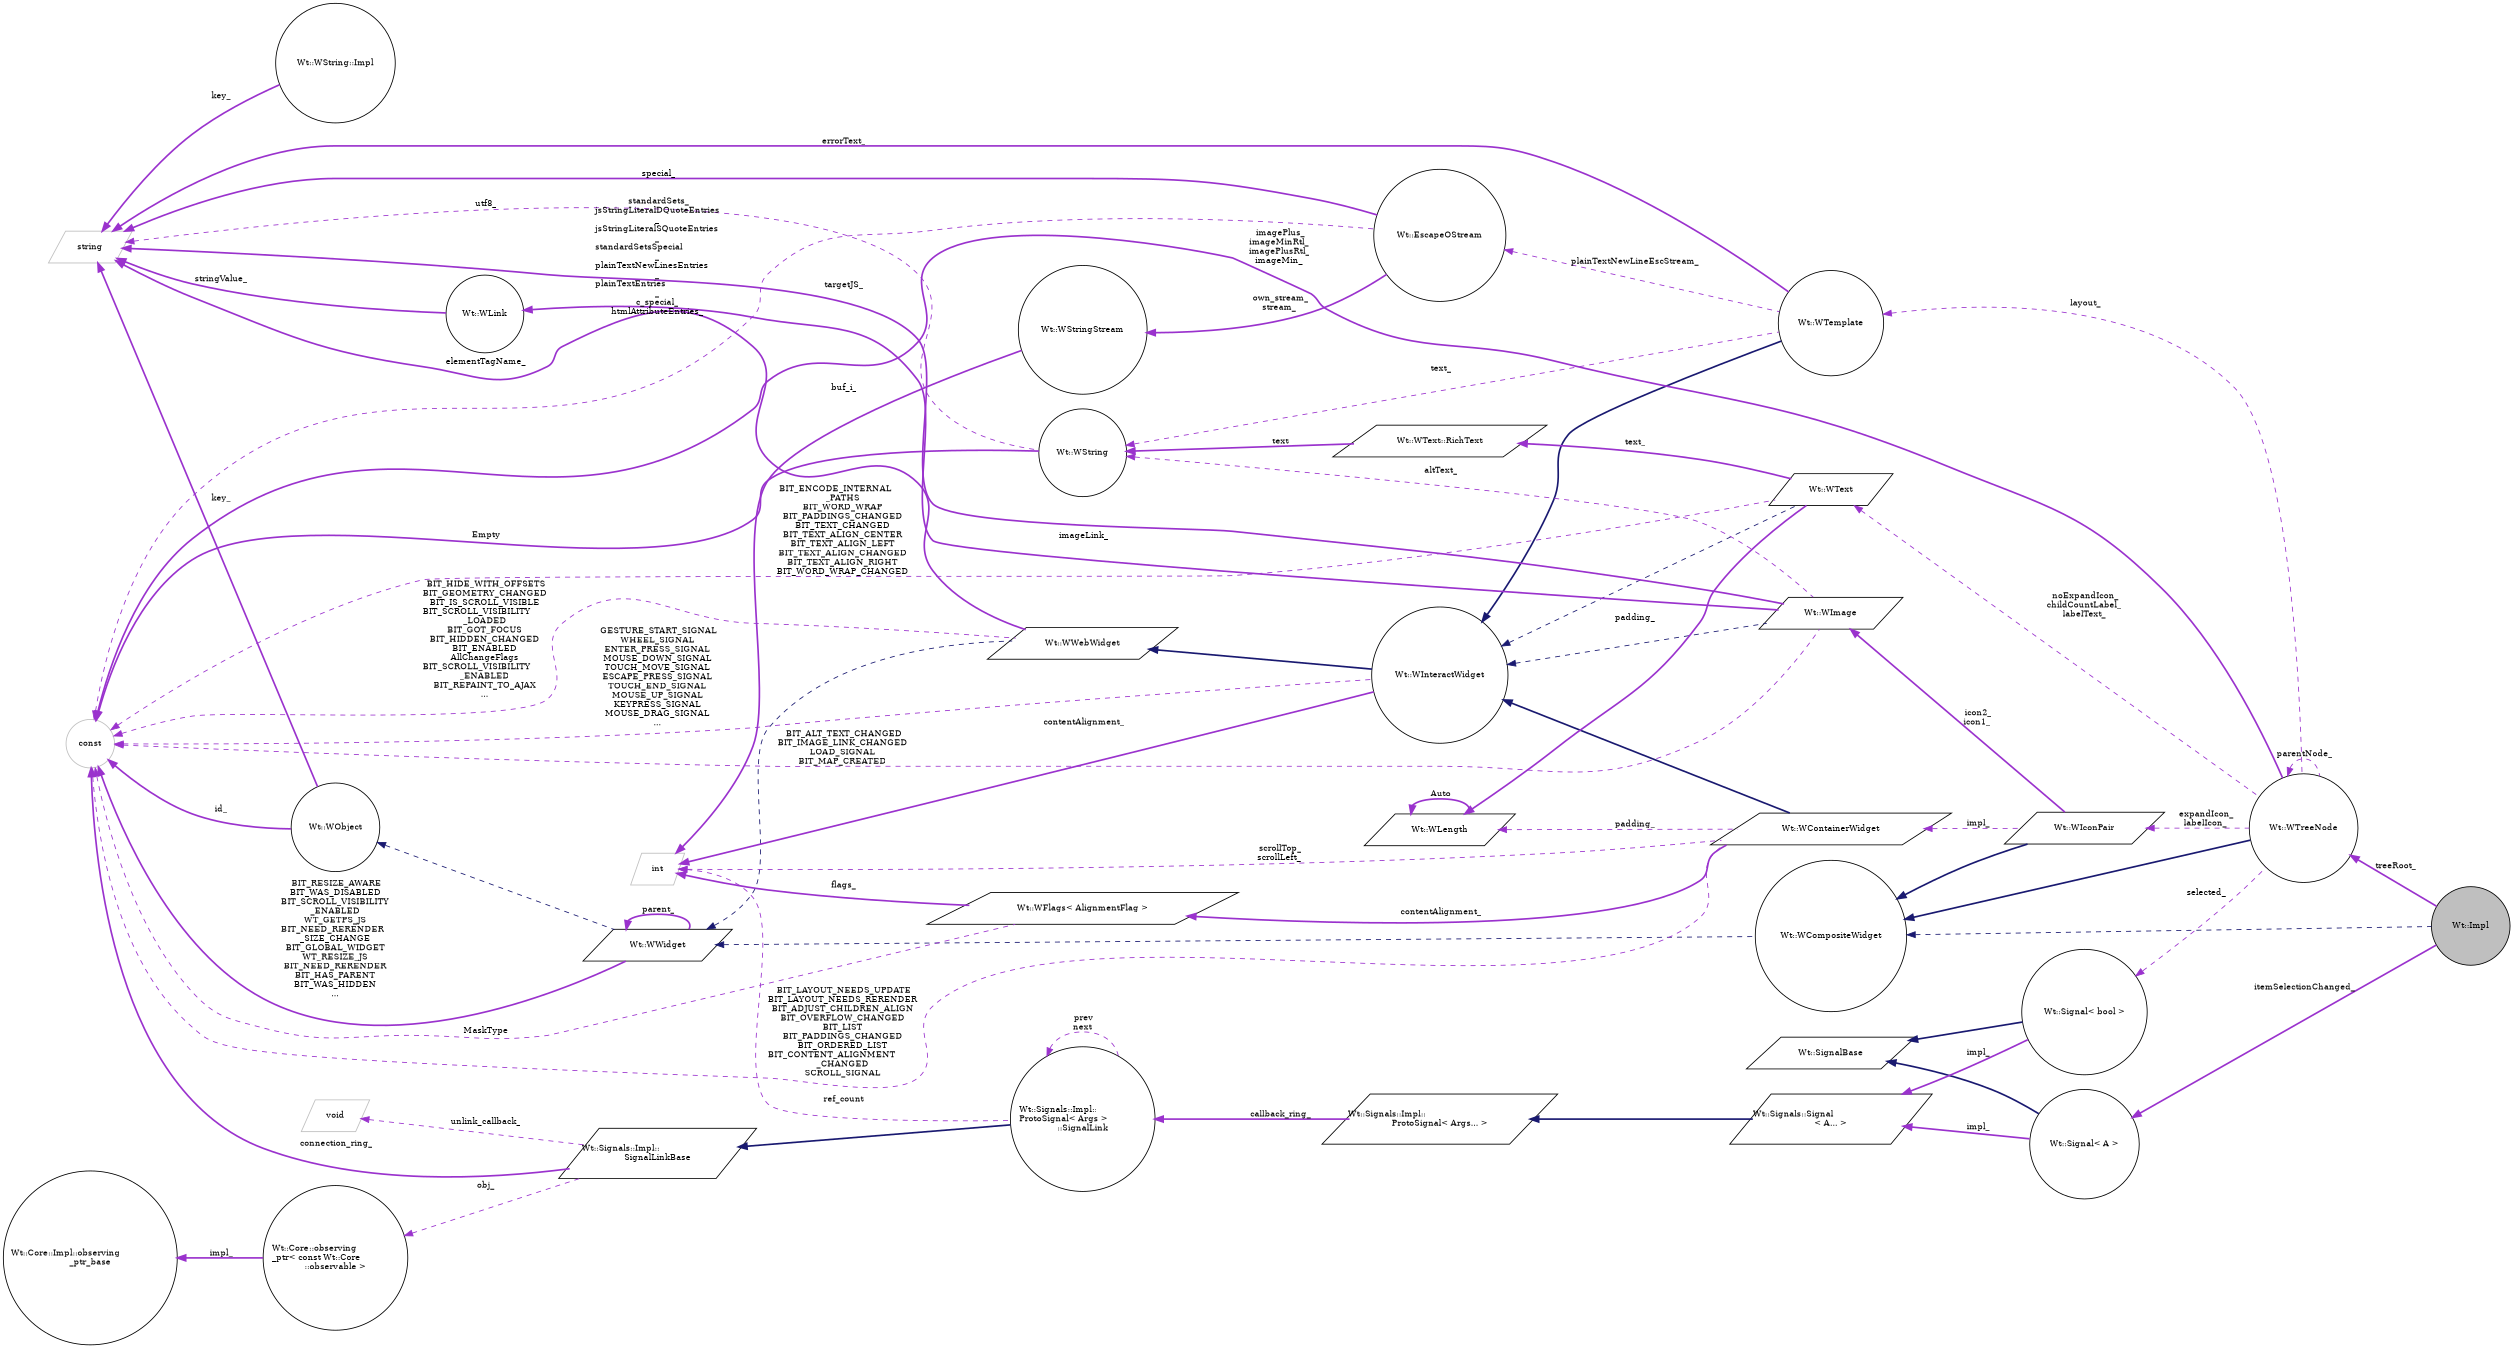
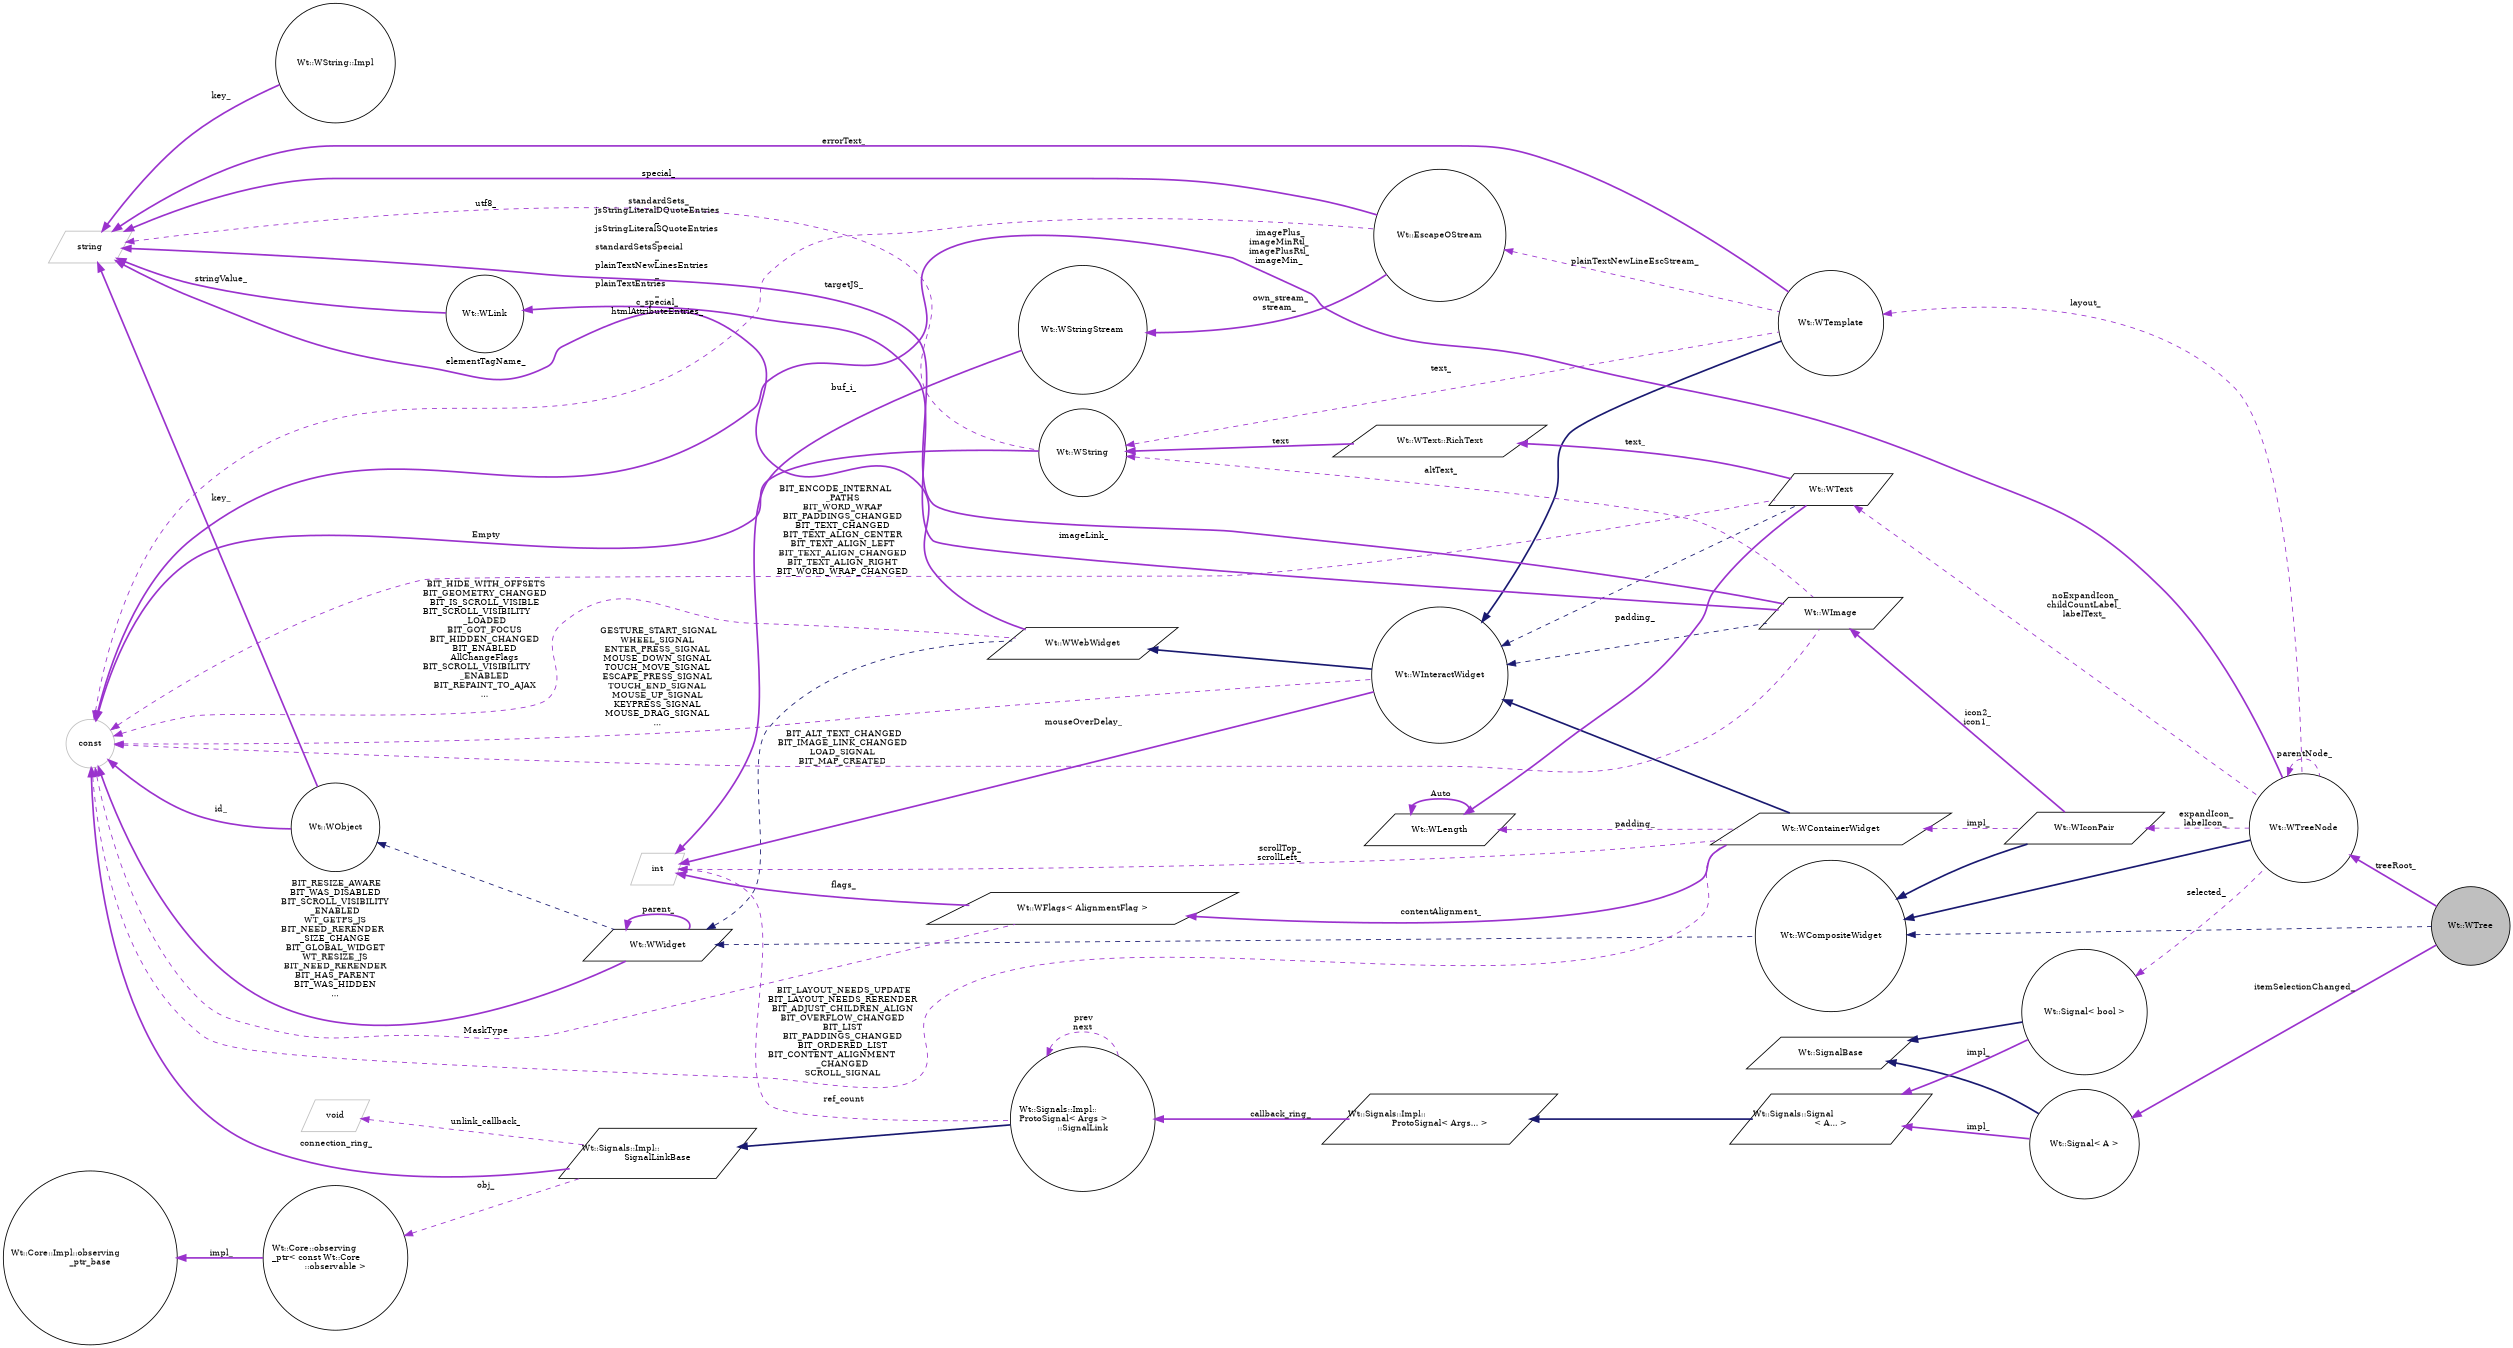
edge "Wt::WInteractWidget" -> "int": label " contentAlignment_" -> " mouseOverDelay_"
node "Wt::Impl": label "Wt::Impl" -> "Wt::WTree"
